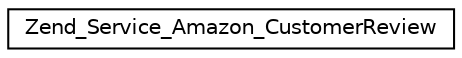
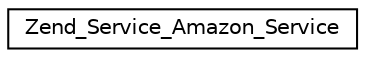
node "Zend_Service_Amazon_CustomerReview": label "Zend_Service_Amazon_CustomerReview" -> "Zend_Service_Amazon_Service"
